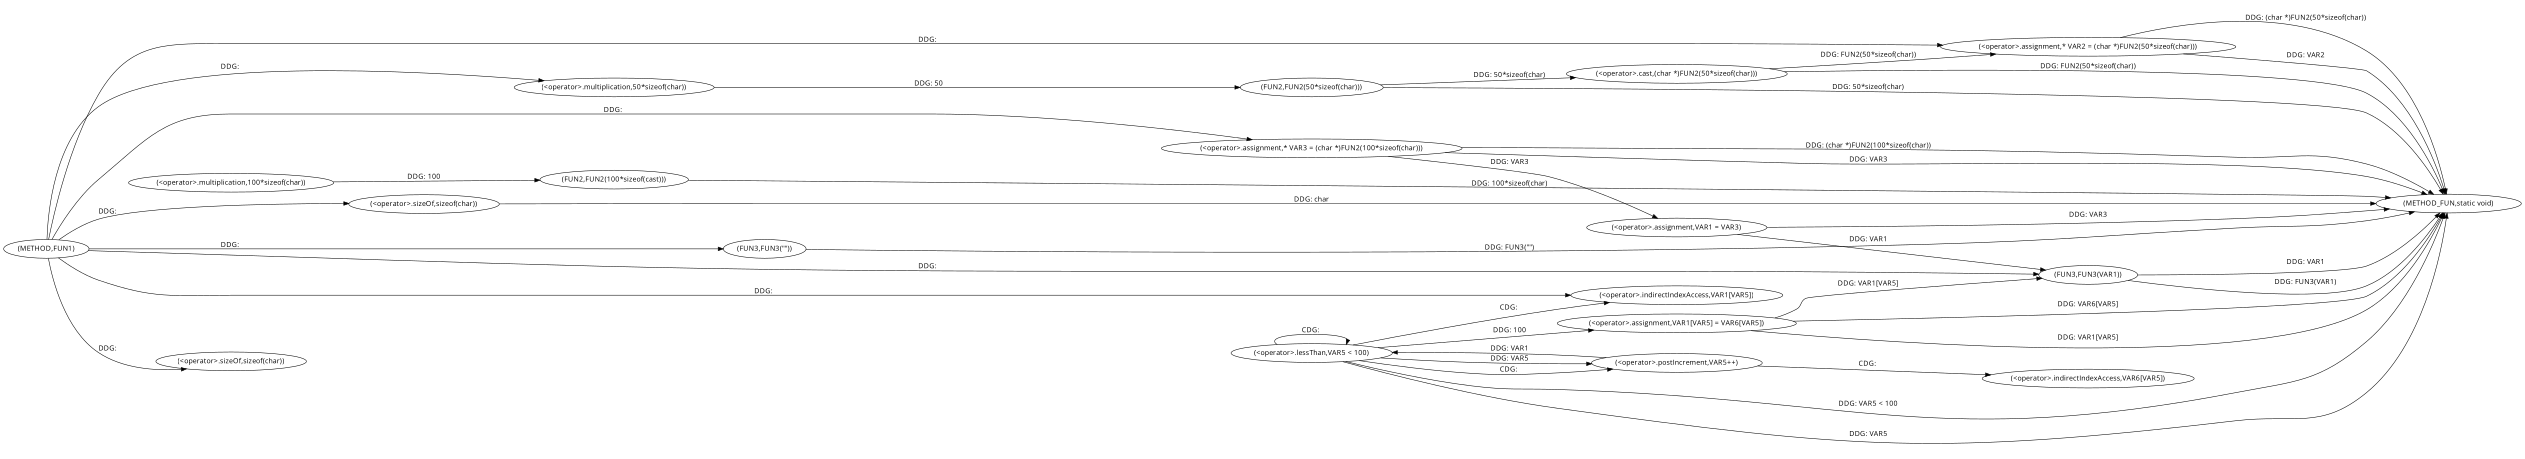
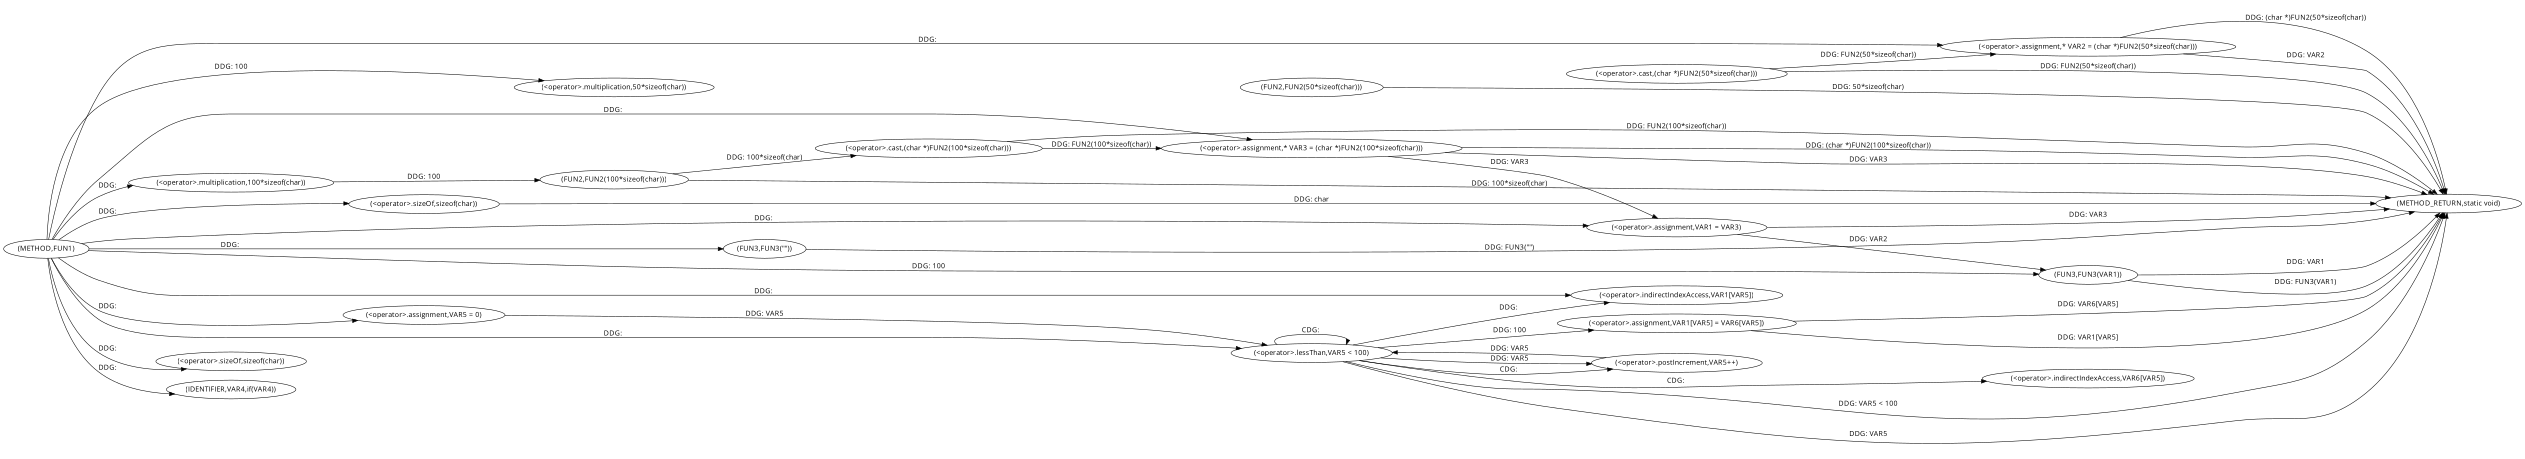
edge "(METHOD,FUN1)" -> "(<operator>.multiplication,50*sizeof(char))": label "DDG: " -> "DDG: 100"
edge "(FUN2,FUN2(50*sizeof(char)))" -> "(<operator>.cast,(char *)FUN2(50*sizeof(char)))": removed, label "DDG: 50*sizeof(char)"
edge "(<operator>.multiplication,50*sizeof(char))" -> "(FUN2,FUN2(50*sizeof(char)))": removed, label "DDG: 50"
node "(<operator>.cast,(char *)FUN2(100*sizeof(char)))": added
node "(FUN2,FUN2(100*sizeof(cast)))": label "(FUN2,FUN2(100*sizeof(cast)))" -> "(FUN2,FUN2(100*sizeof(char)))"
node "(METHOD_FUN,static void)": label "(METHOD_FUN,static void)" -> "(METHOD_RETURN,static void)"
edge "(METHOD,FUN1)" -> "(<operator>.multiplication,100*sizeof(char))": added, label "DDG:"
edge "(METHOD,FUN1)" -> "(<operator>.assignment,VAR1 = VAR3)": added, label "DDG:"
edge "(<operator>.assignment,VAR1 = VAR3)" -> "(FUN3,FUN3(VAR1))": label "DDG: VAR1" -> "DDG: VAR2"
edge "(METHOD,FUN1)" -> "(FUN3,FUN3(VAR1))": label "DDG: " -> "DDG: 100"
edge "(<operator>.assignment,VAR1[VAR5] = VAR6[VAR5])" -> "(FUN3,FUN3(VAR1))": removed, label "DDG: VAR1[VAR5]"
edge "(<operator>.lessThan,VAR5 < 100)" -> "(<operator>.indirectIndexAccess,VAR1[VAR5])": label "CDG: " -> "DDG: "
node "(<operator>.assignment,VAR5 = 0)": added
edge "(METHOD,FUN1)" -> "(<operator>.lessThan,VAR5 < 100)": added, label "DDG:"
edge "(<operator>.postIncrement,VAR5++)" -> "(<operator>.lessThan,VAR5 < 100)": label "DDG: VAR1" -> "DDG: VAR5"
edge "(<operator>.postIncrement,VAR5++)" -> "(<operator>.indirectIndexAccess,VAR6[VAR5])": now "(<operator>.lessThan,VAR5 < 100)" -> "(<operator>.indirectIndexAccess,VAR6[VAR5])"
node "(IDENTIFIER,VAR4,if(VAR4))": added
